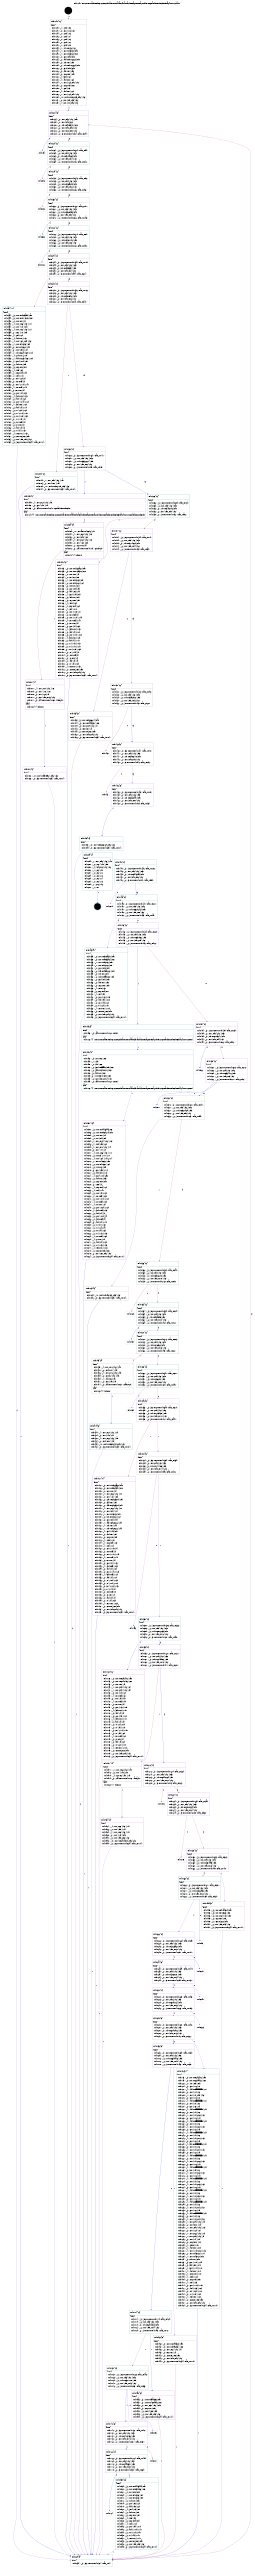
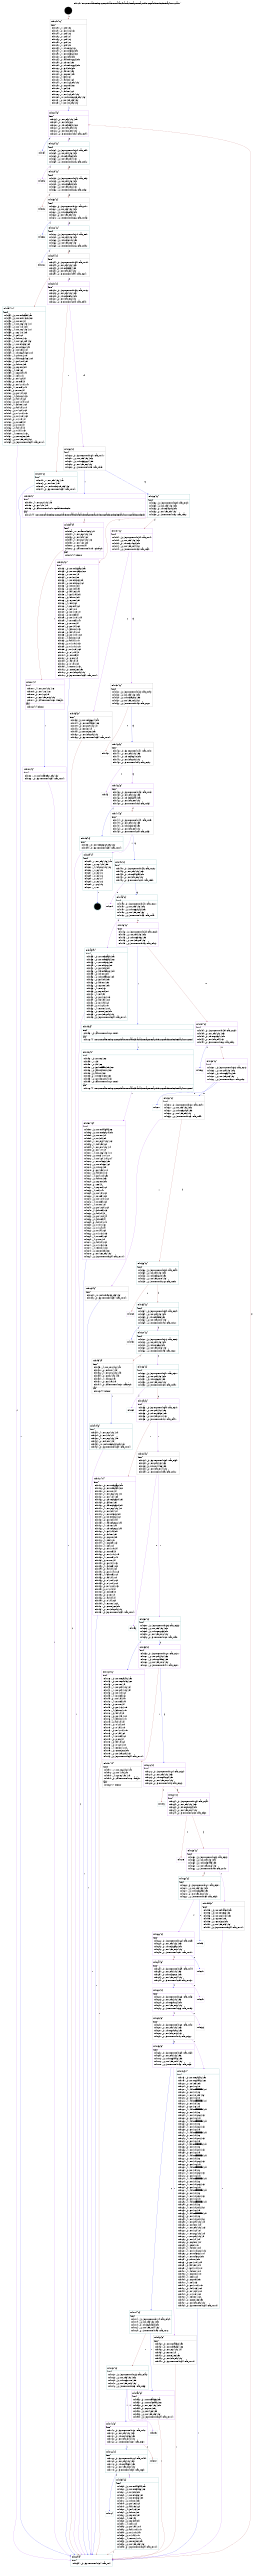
node "0x401474 [28]": added
node "0x401984 [30]": removed
